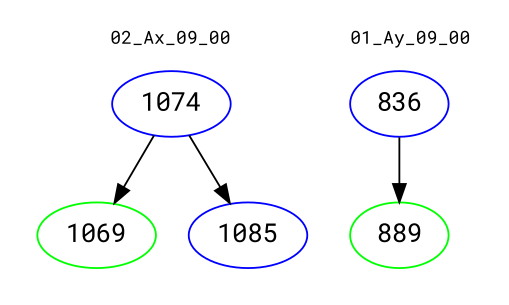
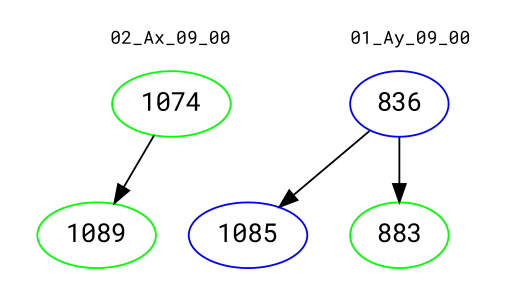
node "1074": color blue -> green
edge "1074" -> "1085": now "836" -> "1085"
node "1069": label "1069" -> "1089"
node "889": label "889" -> "883"
